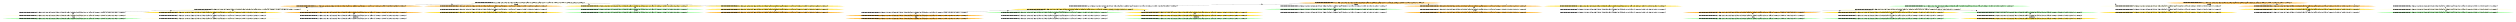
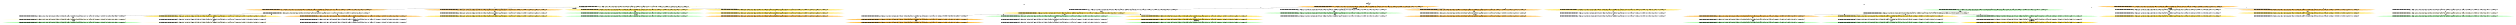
node "{&} Hub(67,&,1079)": added
